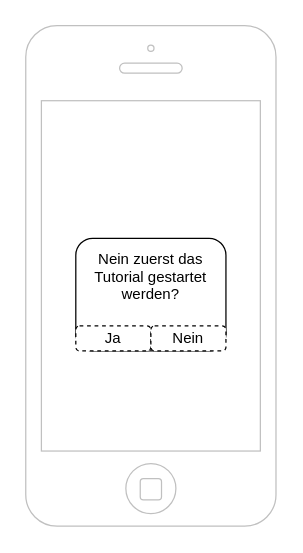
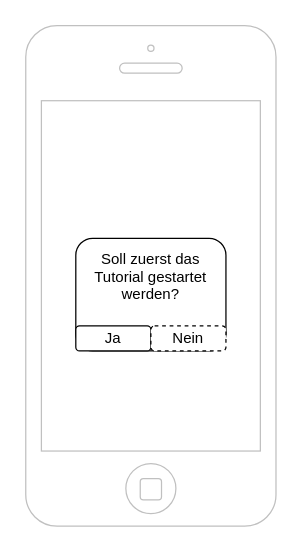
node "Nein zuerst das Tutorial gestartet werden?": label "Nein zuerst das Tutorial gestartet werden?" -> "Soll zuerst das Tutorial gestartet werden?"
node "Ja": style dashed -> solid
